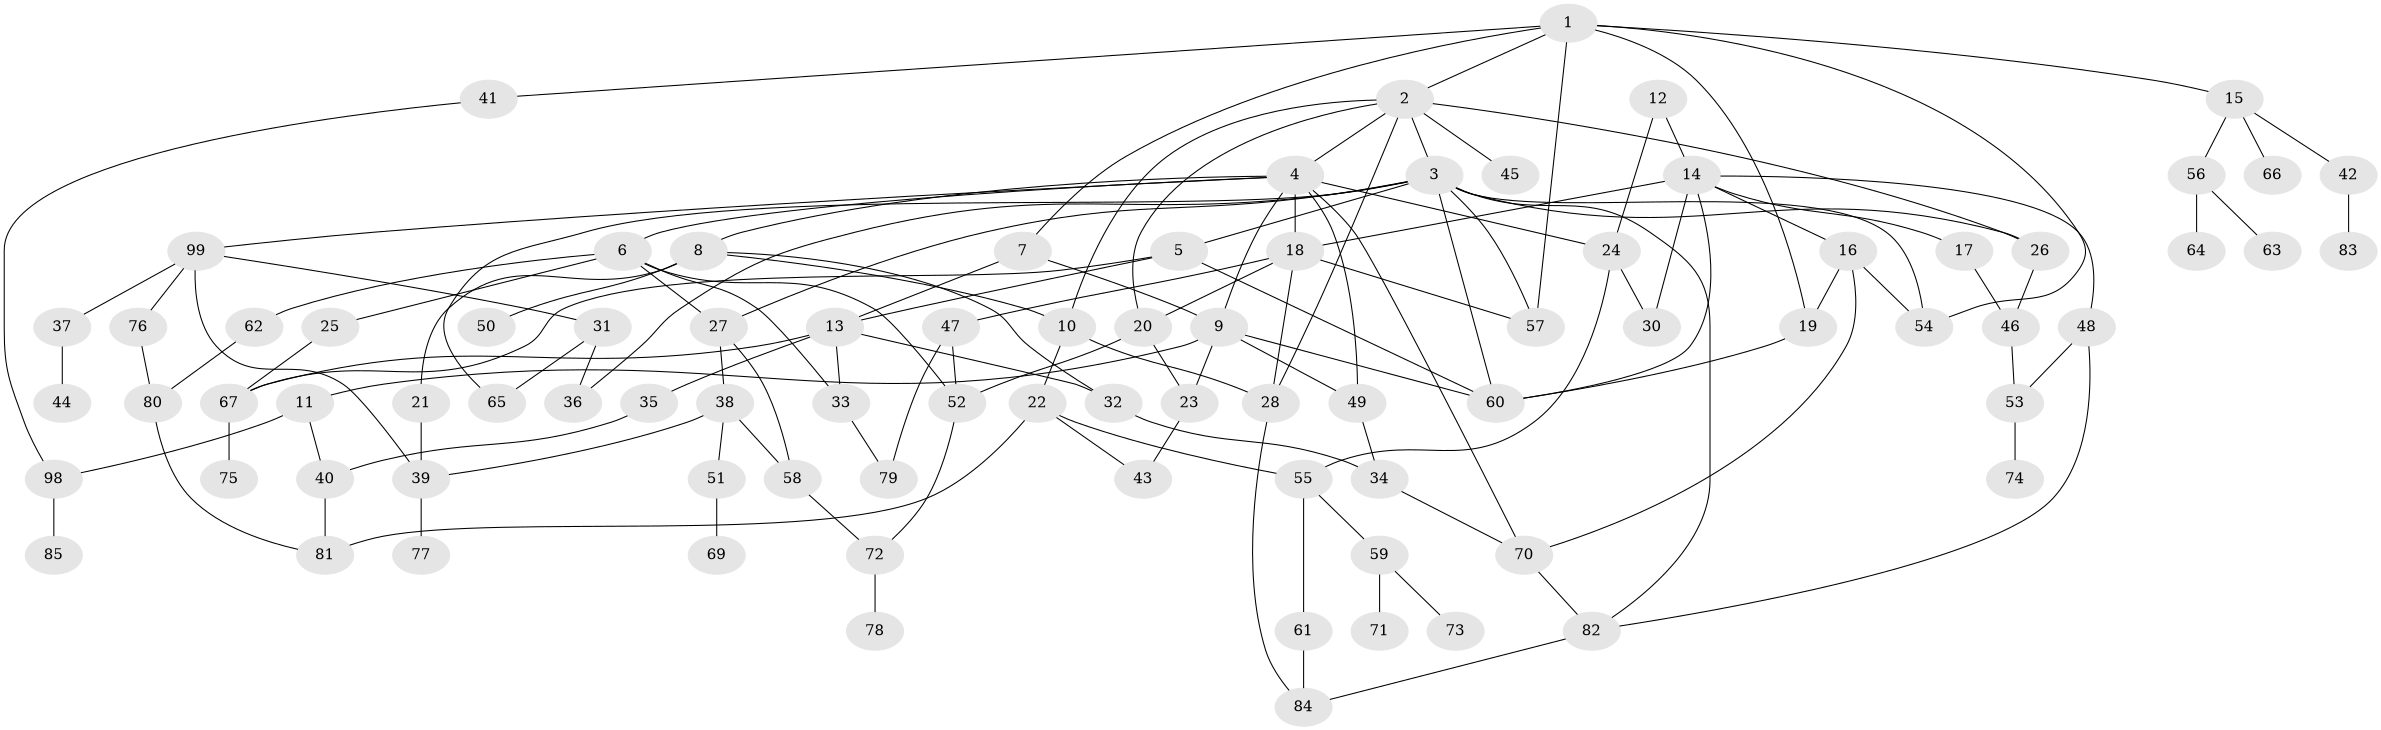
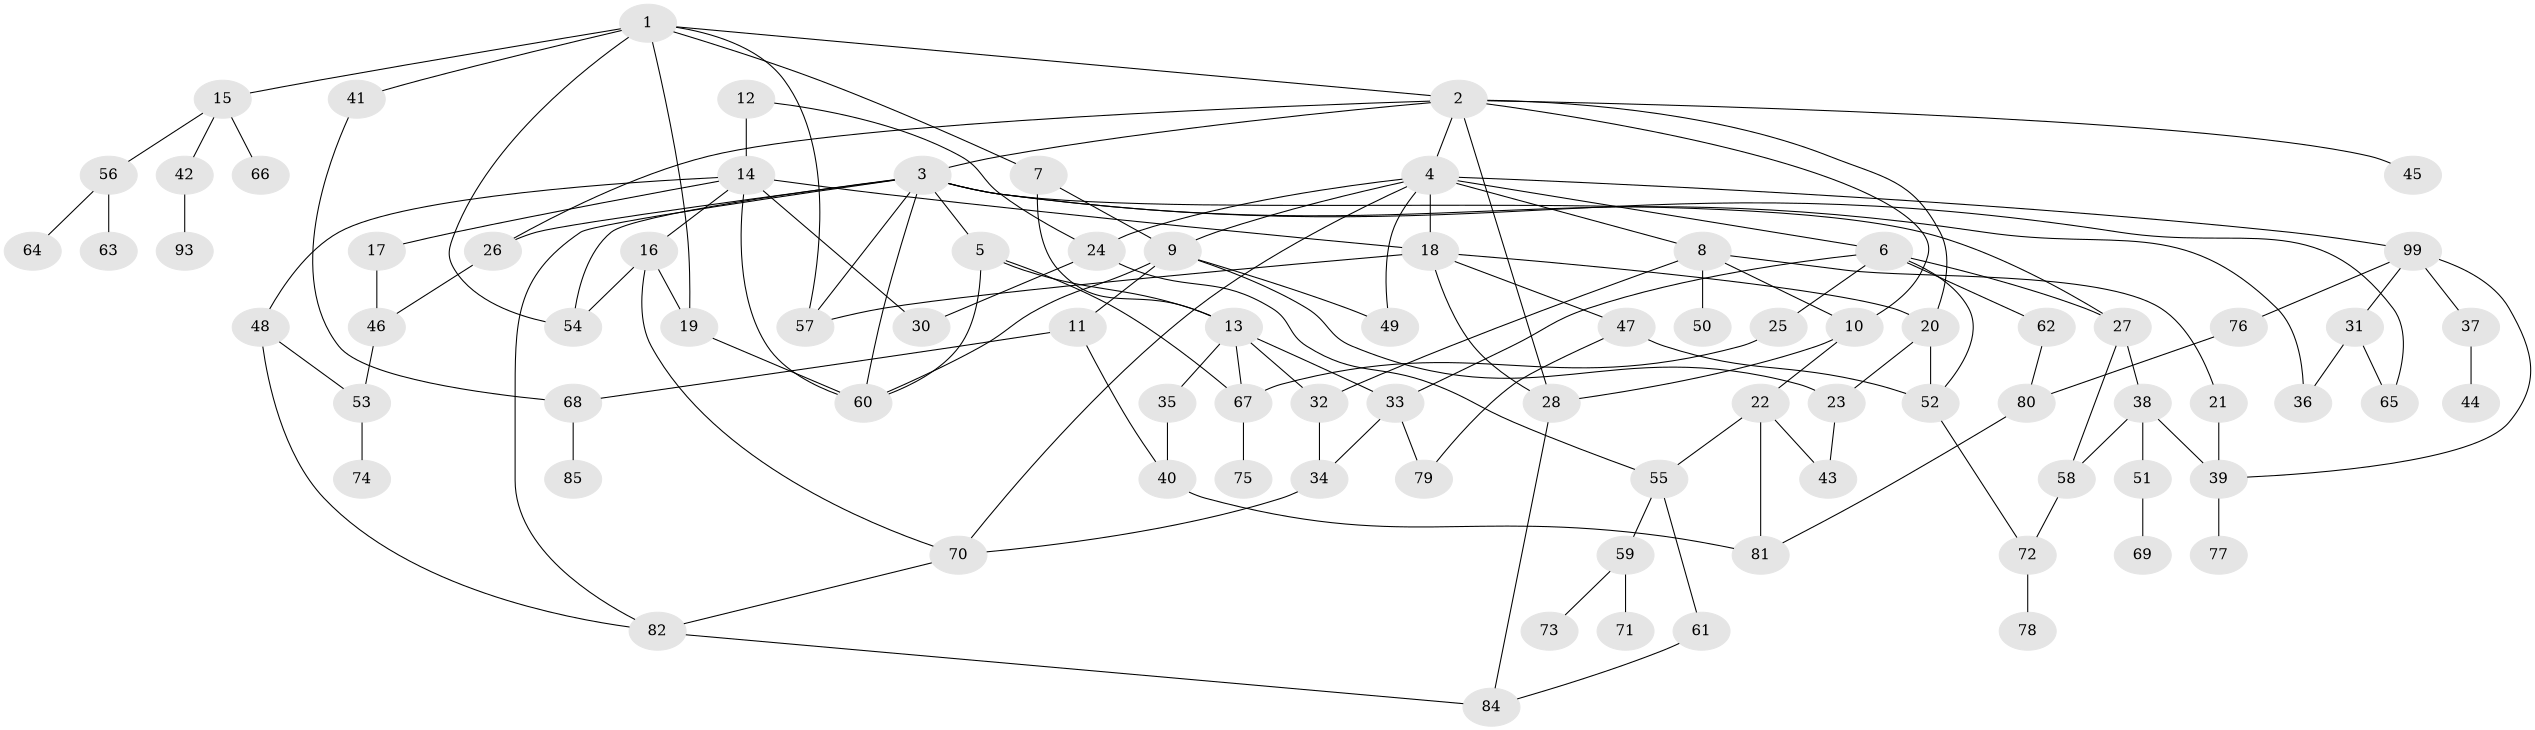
node "83": label "83" -> "93"
edge "49" -- "34": now "33" -- "34"
node "98": label "98" -> "68"
